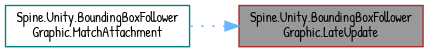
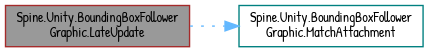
edge "Spine.Unity.BoundingBoxFollower Graphic.MatchAttachment" -> "Spine.Unity.BoundingBoxFollower Graphic.LateUpdate": reversed
